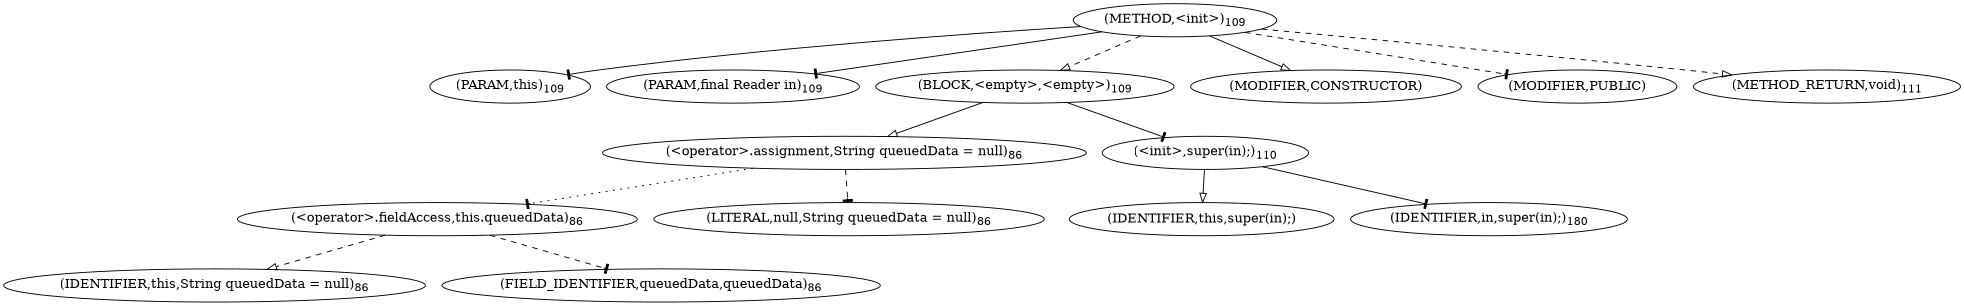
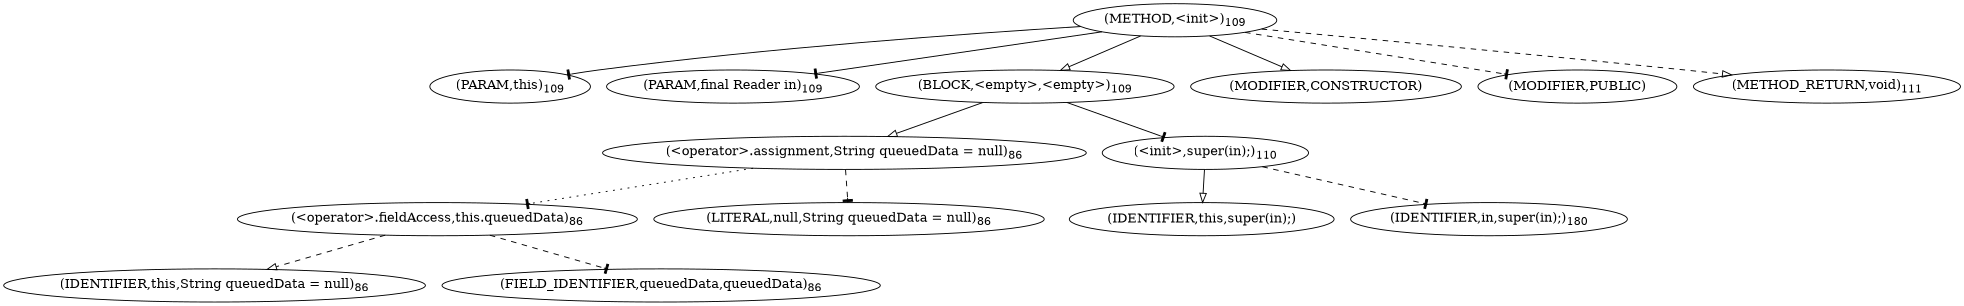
edge "(METHOD,<init>)" -> "(BLOCK,<empty>,<empty>)": style dashed -> solid
edge "(<init>,super(in);)" -> "(IDENTIFIER,in,super(in);)": style solid -> dashed
